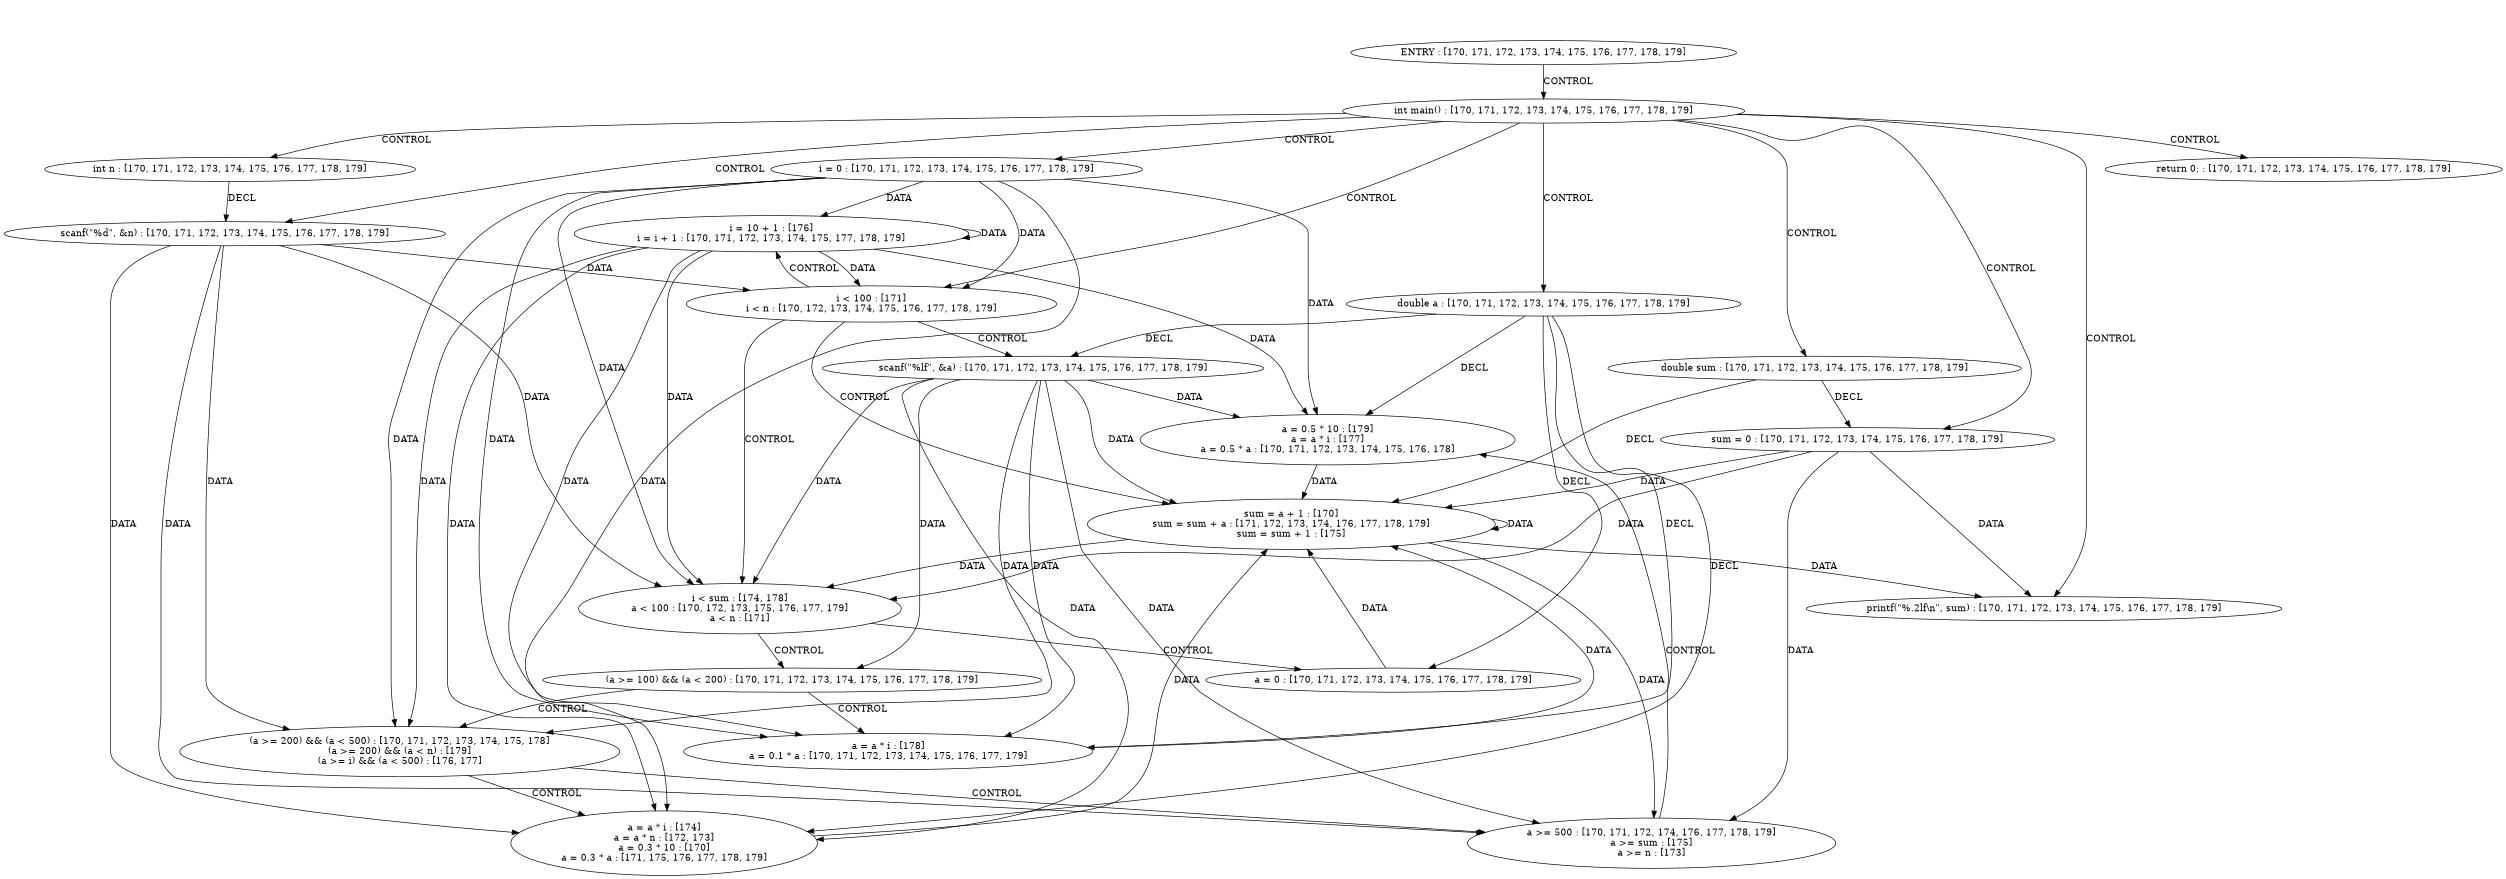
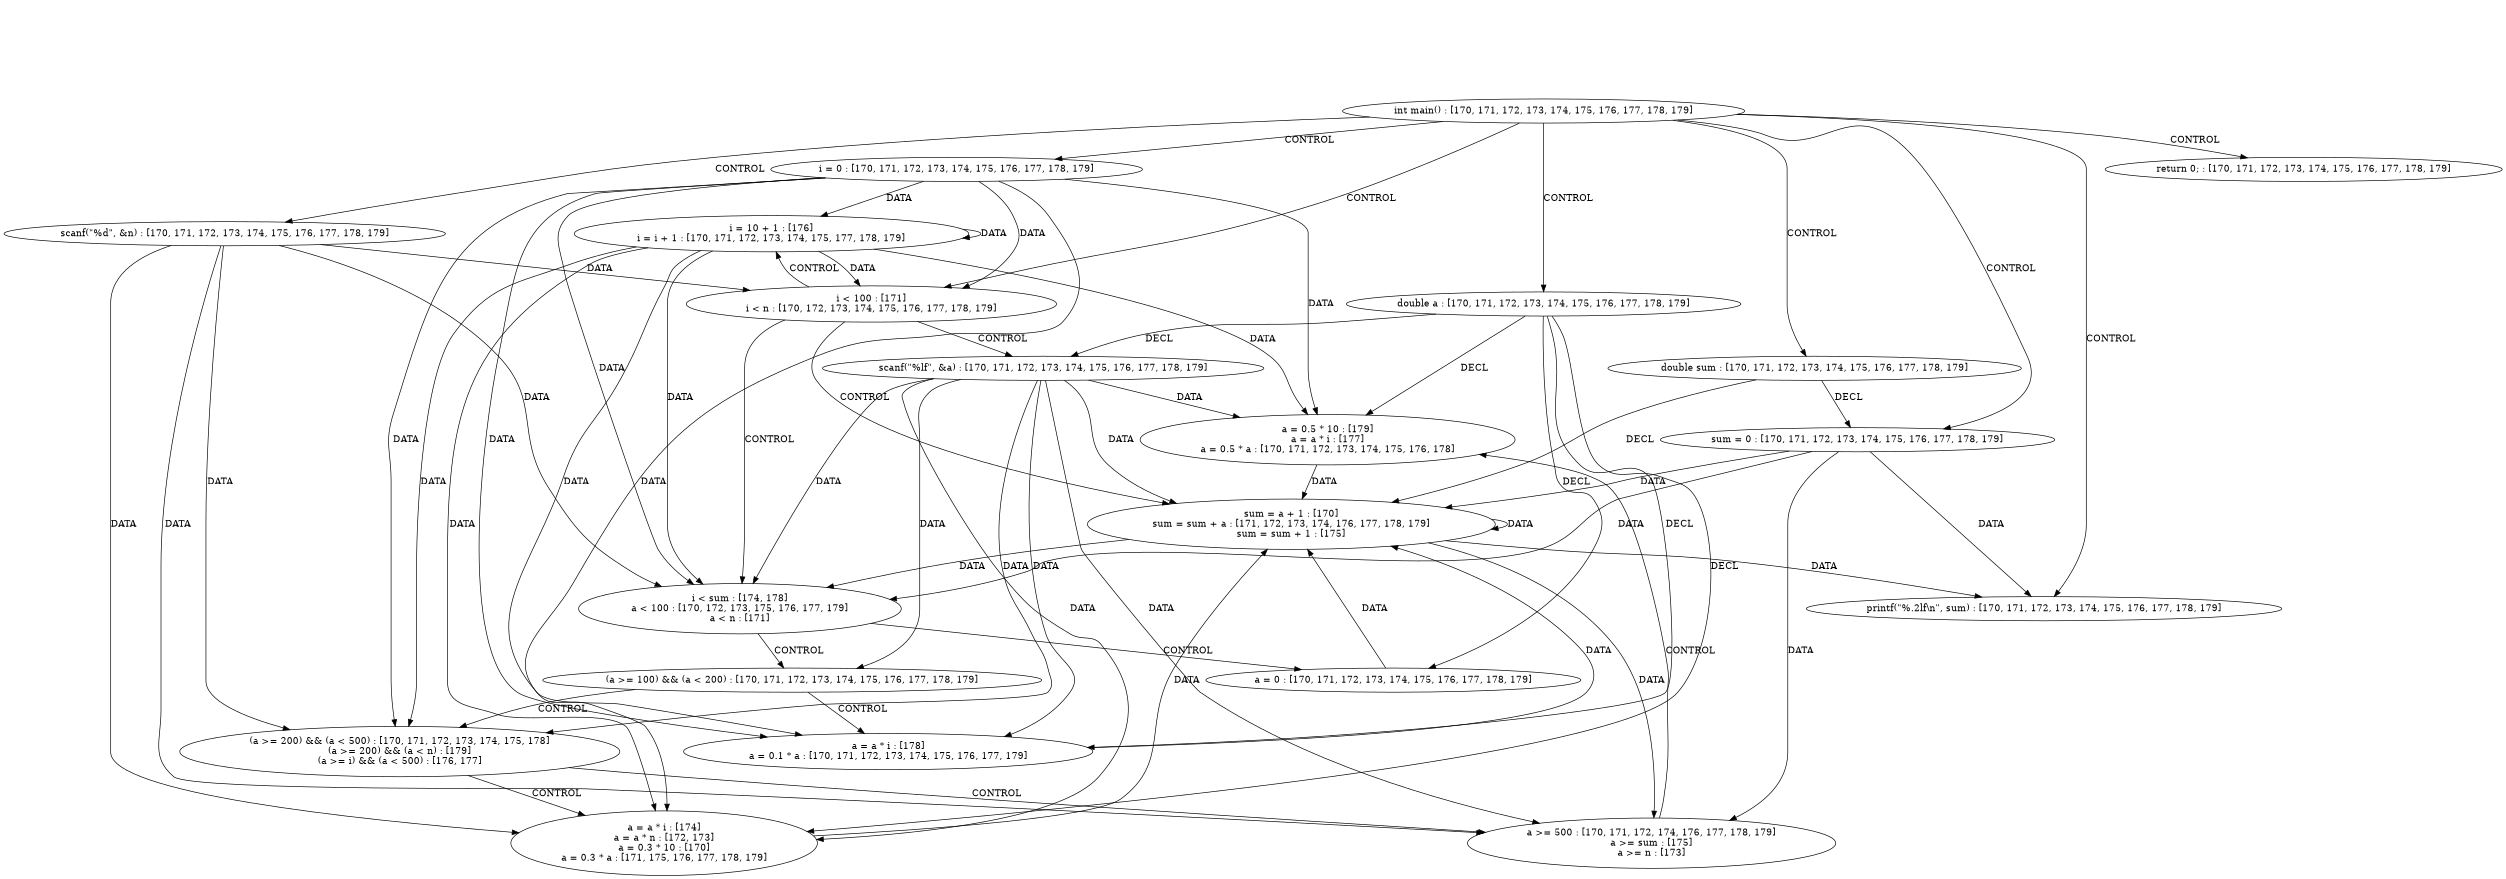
node "ENTRY : [170, 171, 172, 173, 174, 175, 176, 177, 178, 179]": removed
node "int n : [170, 171, 172, 173, 174, 175, 176, 177, 178, 179]": removed
